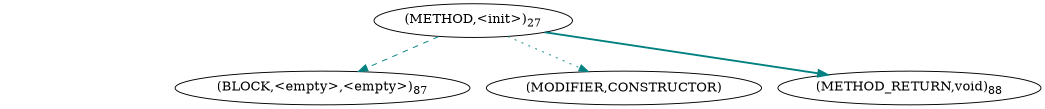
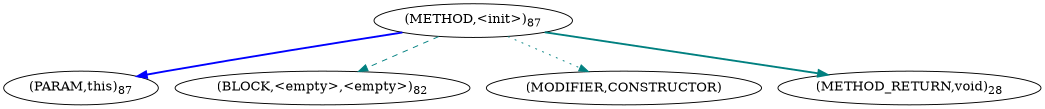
node "(METHOD,<init>)": text "27" -> "87"
node "(BLOCK,<empty>,<empty>)": text "87" -> "82"
node "(METHOD_RETURN,void)": text "88" -> "28"
node "(PARAM,this)": added
